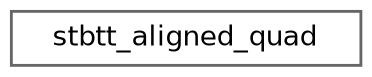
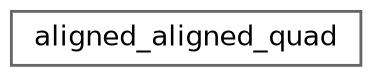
node "stbtt_aligned_quad": label "stbtt_aligned_quad" -> "aligned_aligned_quad"
